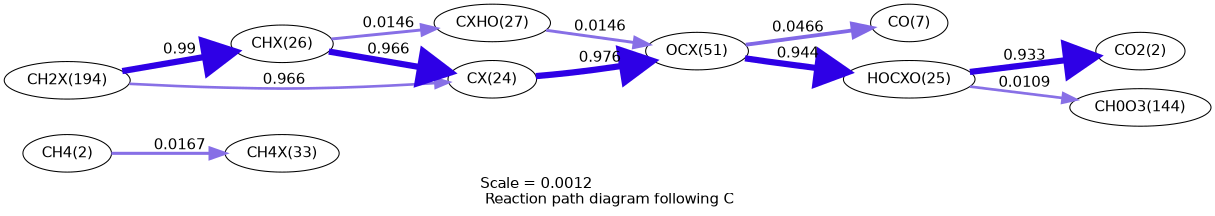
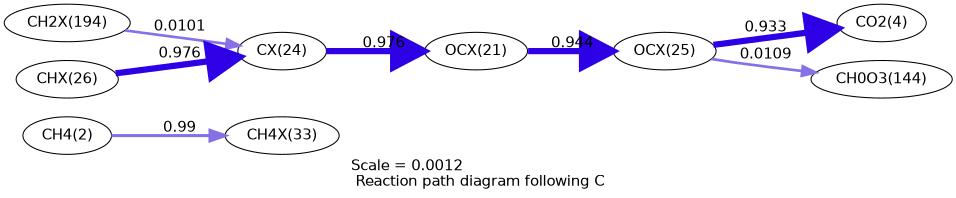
node "CXHO(27)": removed
node "CO(7)": removed
edge "CHX(26)" -> "CX(24)": label " 0.966" -> " 0.976"
node "OCX(51)": label "OCX(51)" -> "OCX(21)"
node "CO2(2)": label "CO2(2)" -> "CO2(4)"
edge "CH2X(194)" -> "CHX(26)": removed, label "0.99"
node "HOCXO(25)": label "HOCXO(25)" -> "OCX(25)"
edge "CH2X(194)" -> "CX(24)": label " 0.966" -> " 0.0101"
edge "CH4(2)" -> "CH4X(33)": label " 0.0167" -> " 0.99"
